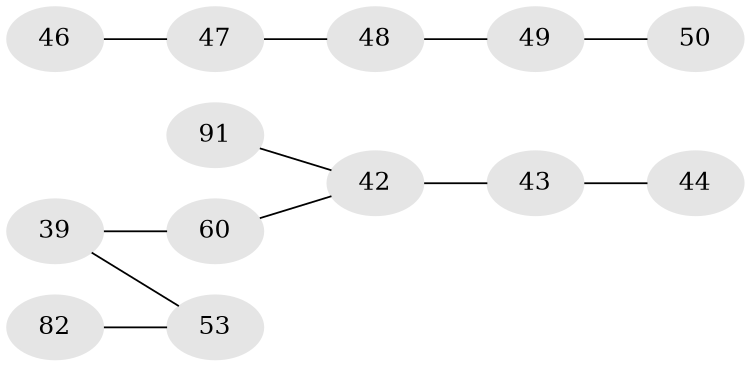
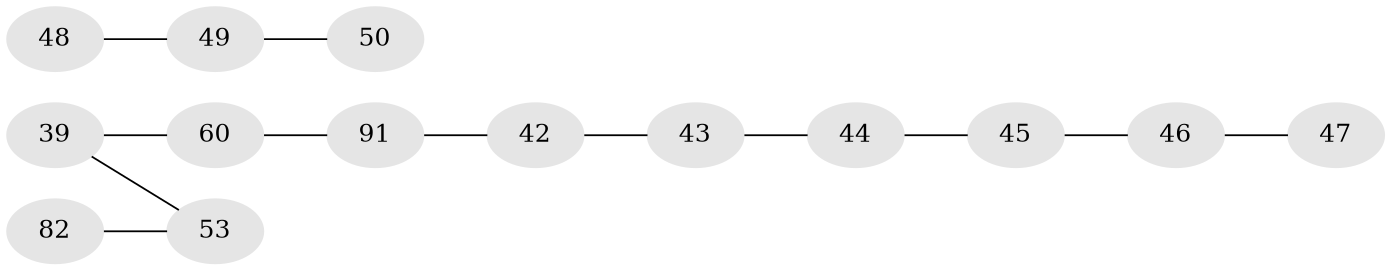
edge "47" -- "48": removed
node "45": added
edge "42" -- "60": now "91" -- "60"
